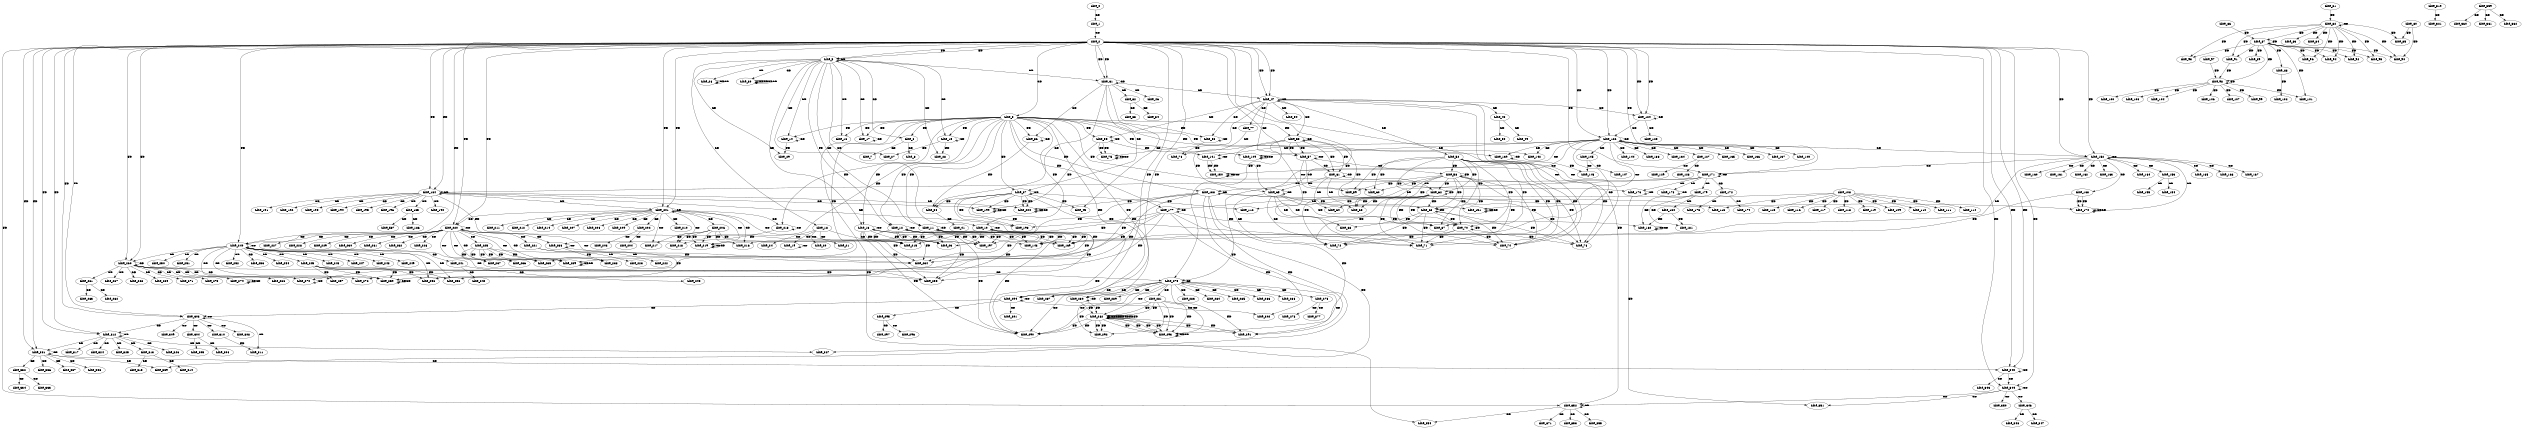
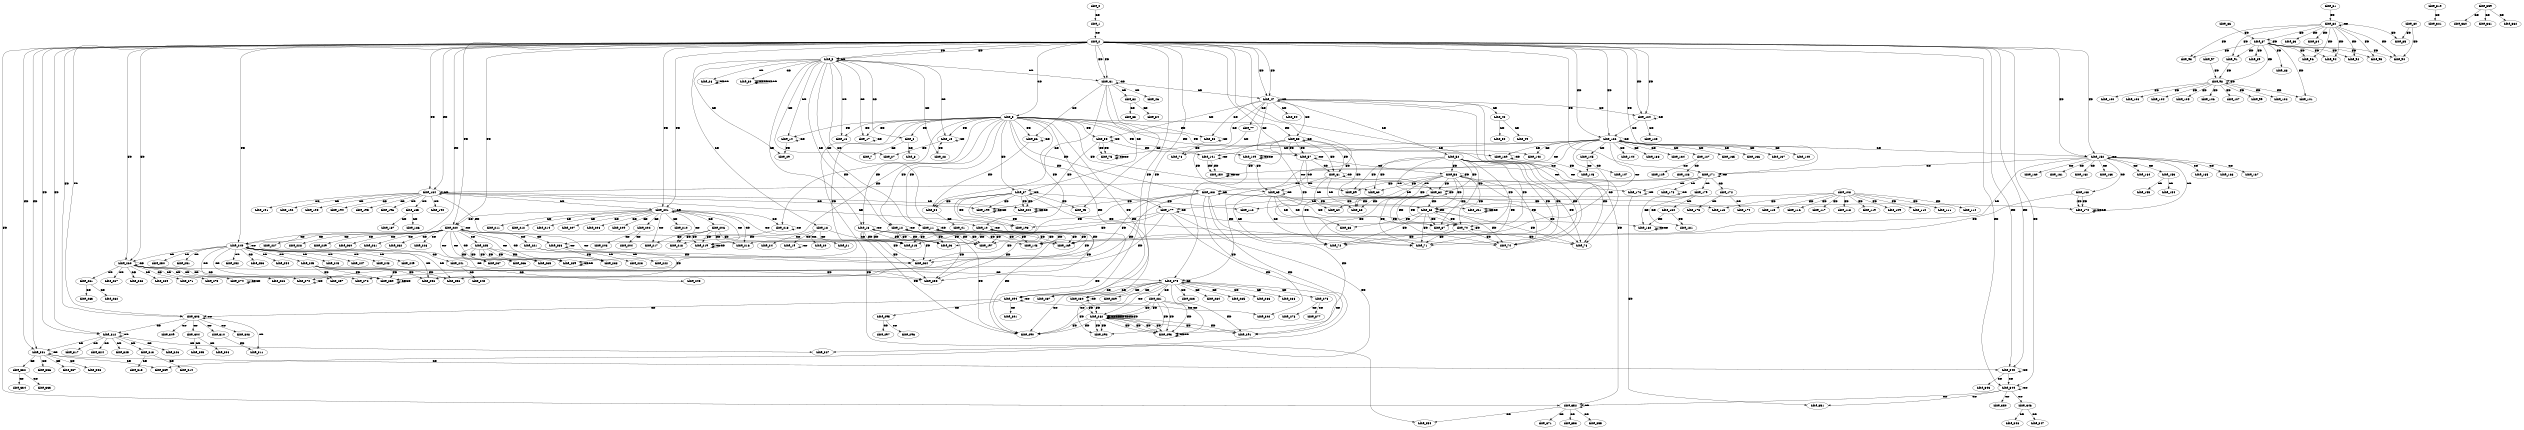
edge "Line_88" -> "Line_102": now "Line_98" -> "Line_102"
node "Line_105": added
edge "Line_15" -> "Line_28": reversed
edge "Line_5" -> "Line_12": label "FD" -> "CD"
edge "Line_52" -> "Line_63": label "FD" -> "CD"
edge "Line_66" -> "Line_67": added, label "FD"
node "Line_587": label "Line_587" -> "Line_187"
edge "Line_177" -> "Line_235": removed, label "FD"
